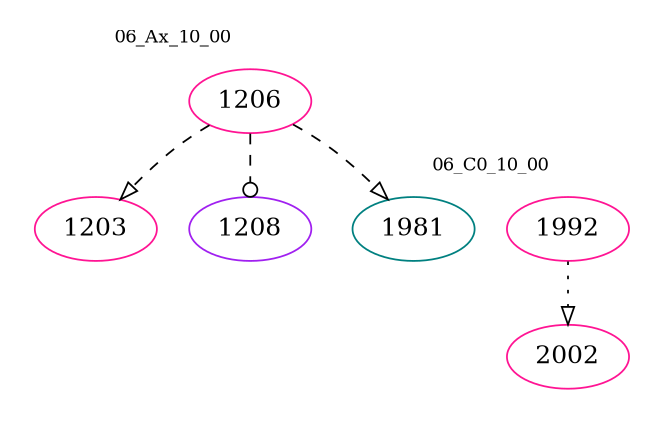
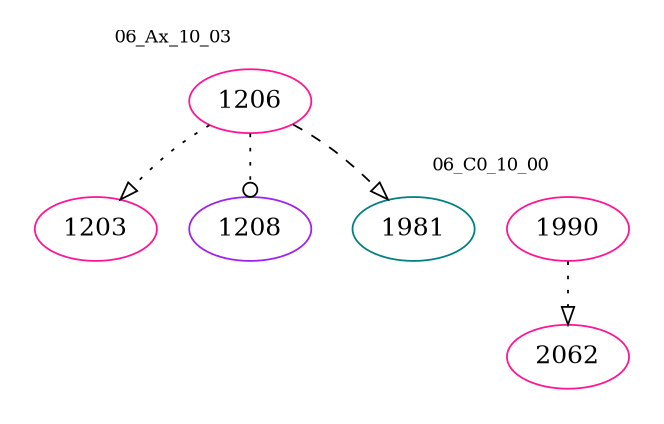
cluster "06_Ax_10_00": label "06_Ax_10_00" -> "06_Ax_10_03"
edge "1206" -> "1203": style dashed -> dotted
edge "1206" -> "1208": style dashed -> dotted
node "1992": label "1992" -> "1990"
node "2002": label "2002" -> "2062"
